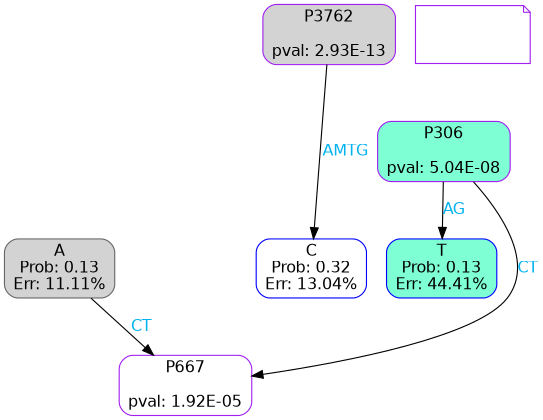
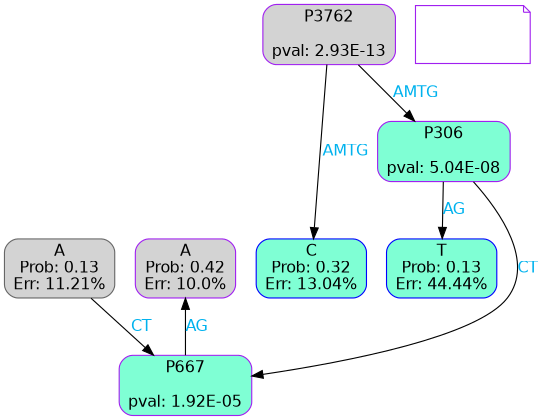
edge "P3762 pval: 2.93E-13" -> "P306 pval: 5.04E-08": added, label "AMTG"
node "A Prob: 0.13 Err: 11.11%": label "A Prob: 0.13 Err: 11.11%" -> "A Prob: 0.13 Err: 11.21%"
node "A Prob: 0.42 Err: 10.0%": added
node "C Prob: 0.32 Err: 13.04%": fillcolor white -> aquamarine
node "T Prob: 0.13 Err: 44.41%": label "T Prob: 0.13 Err: 44.41%" -> "T Prob: 0.13 Err: 44.44%"
node "P667 pval: 1.92E-05": fillcolor white -> aquamarine
